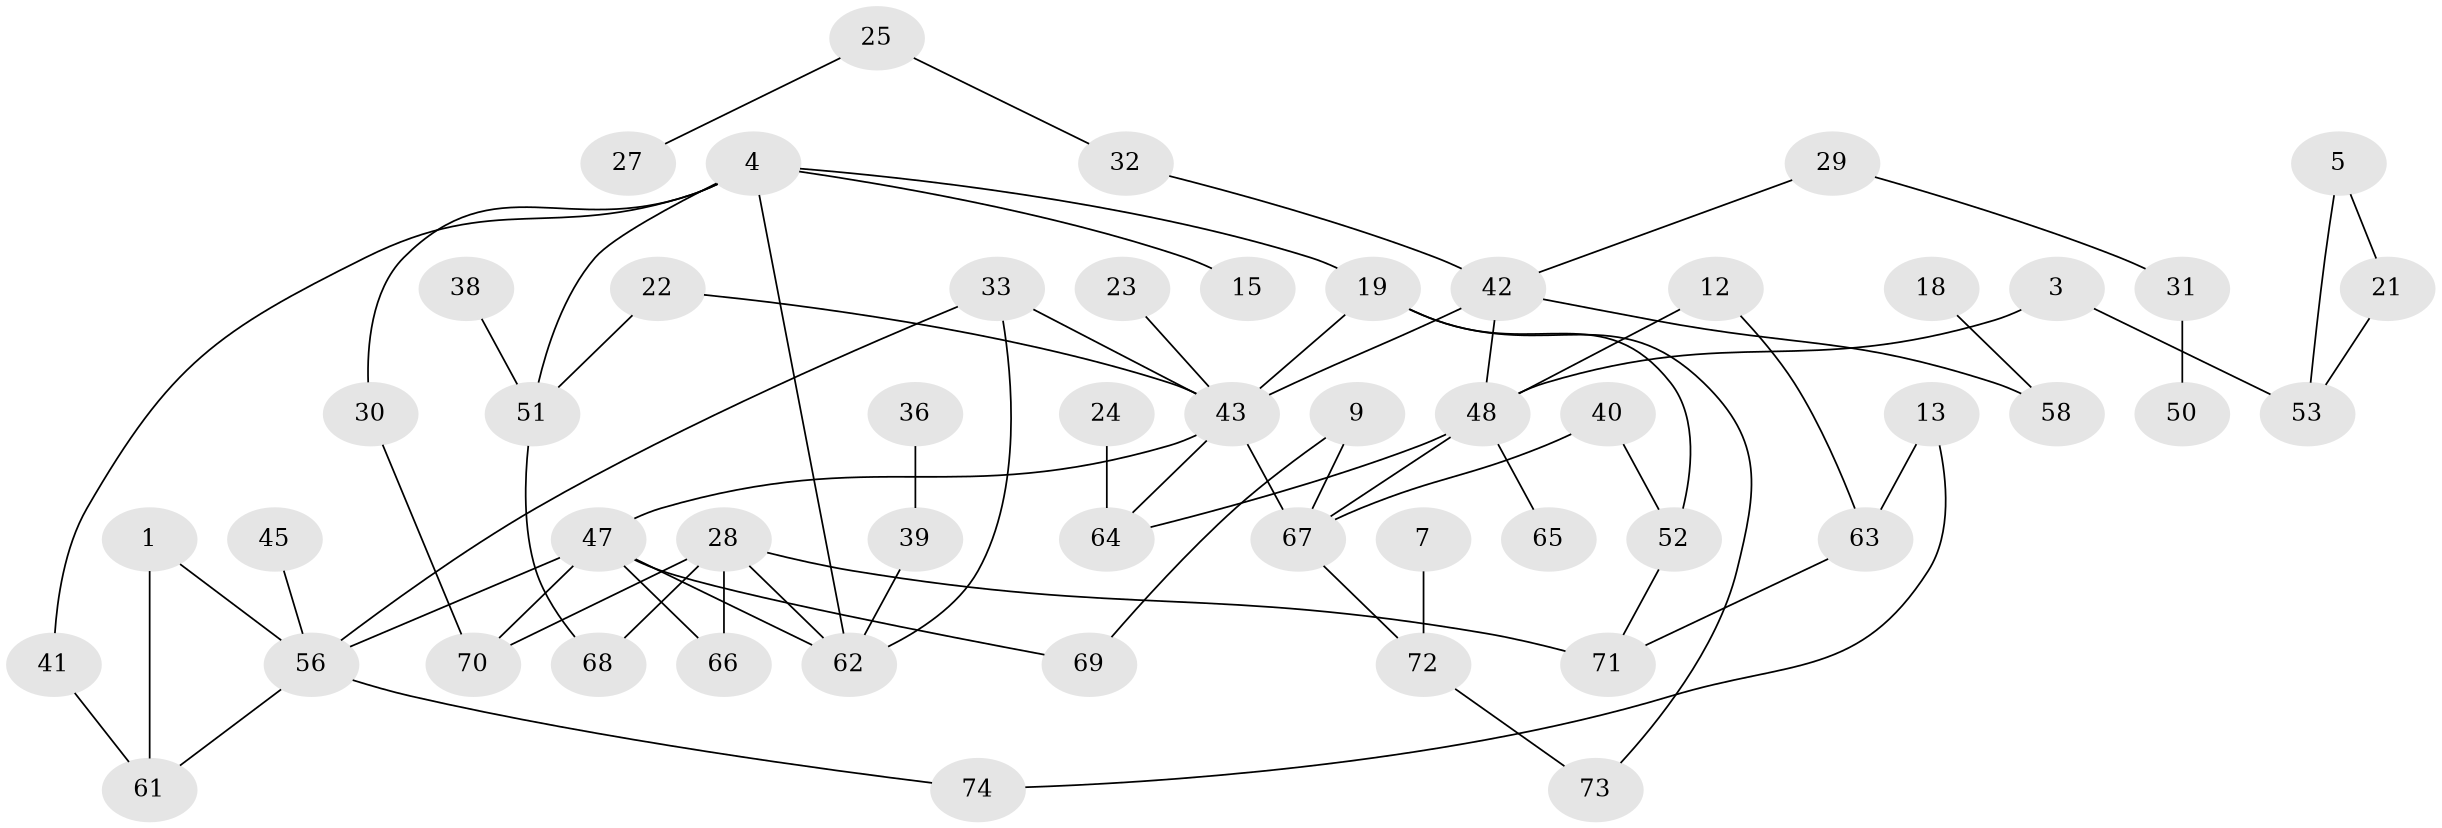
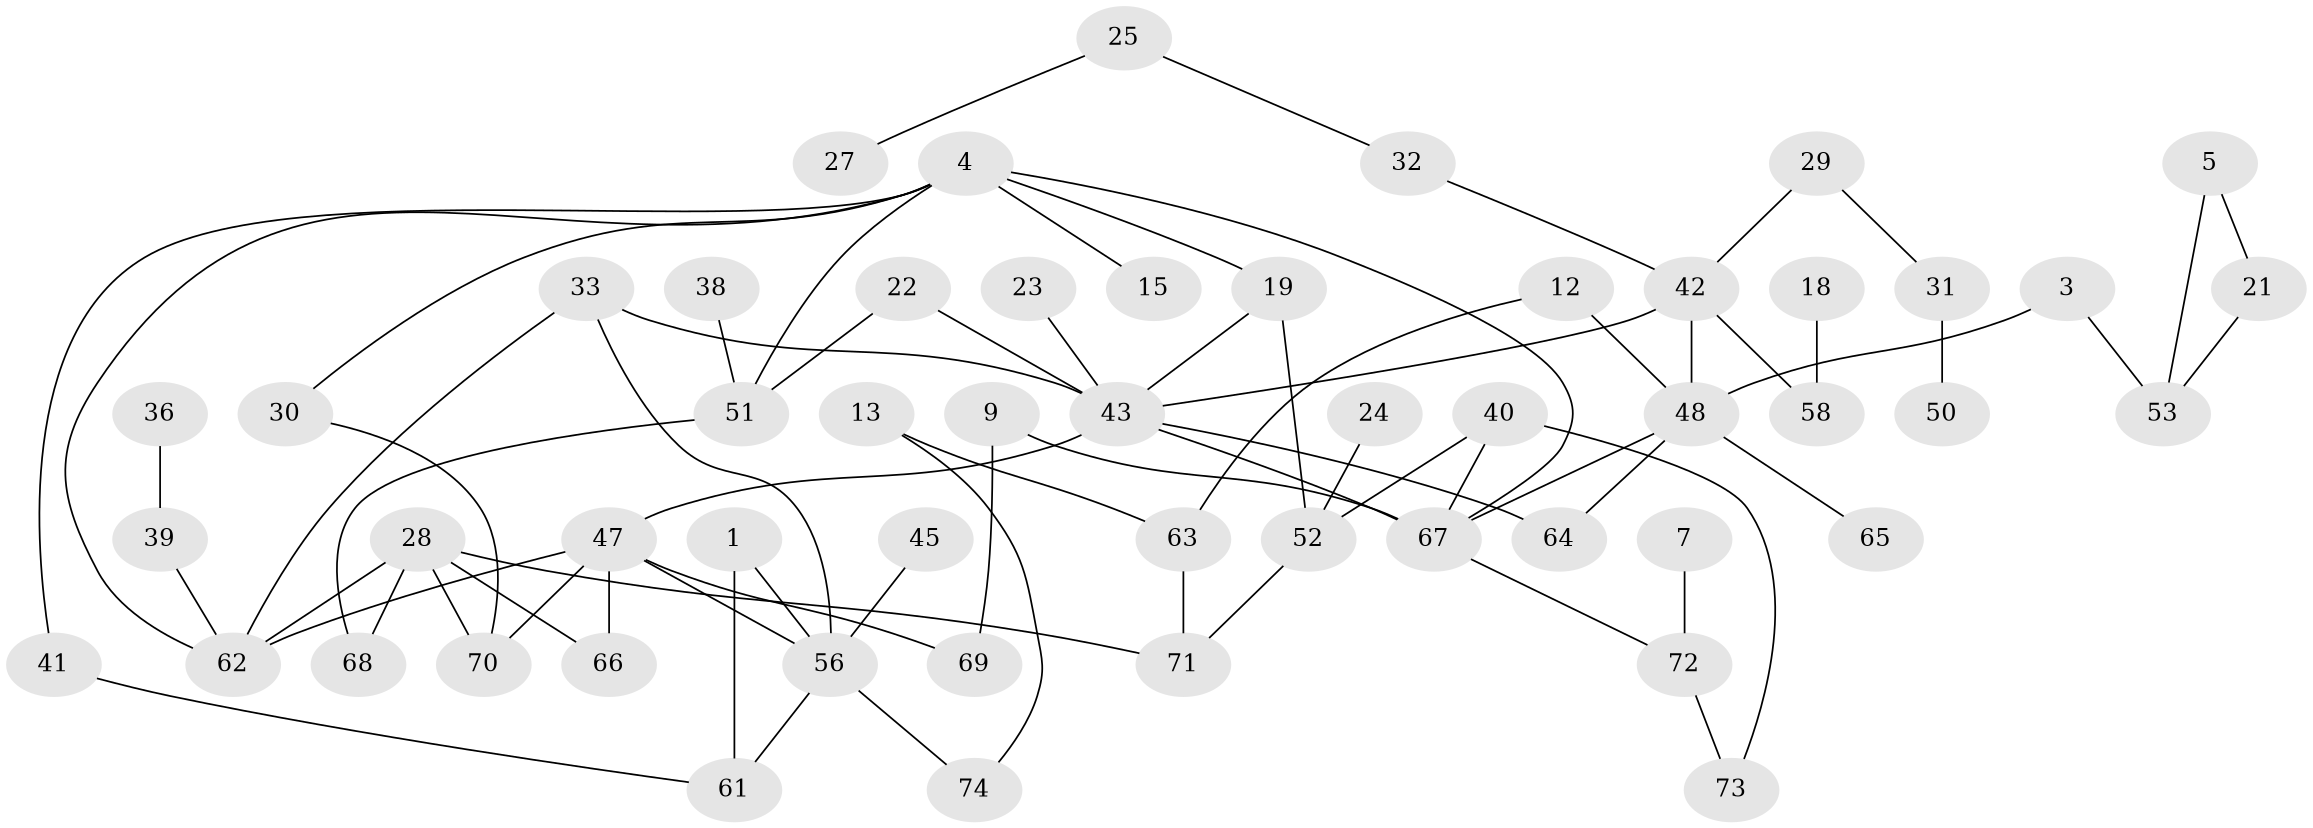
edge "4" -- "67": added
edge "19" -- "73": now "40" -- "73"
edge "24" -- "64": now "24" -- "52"
